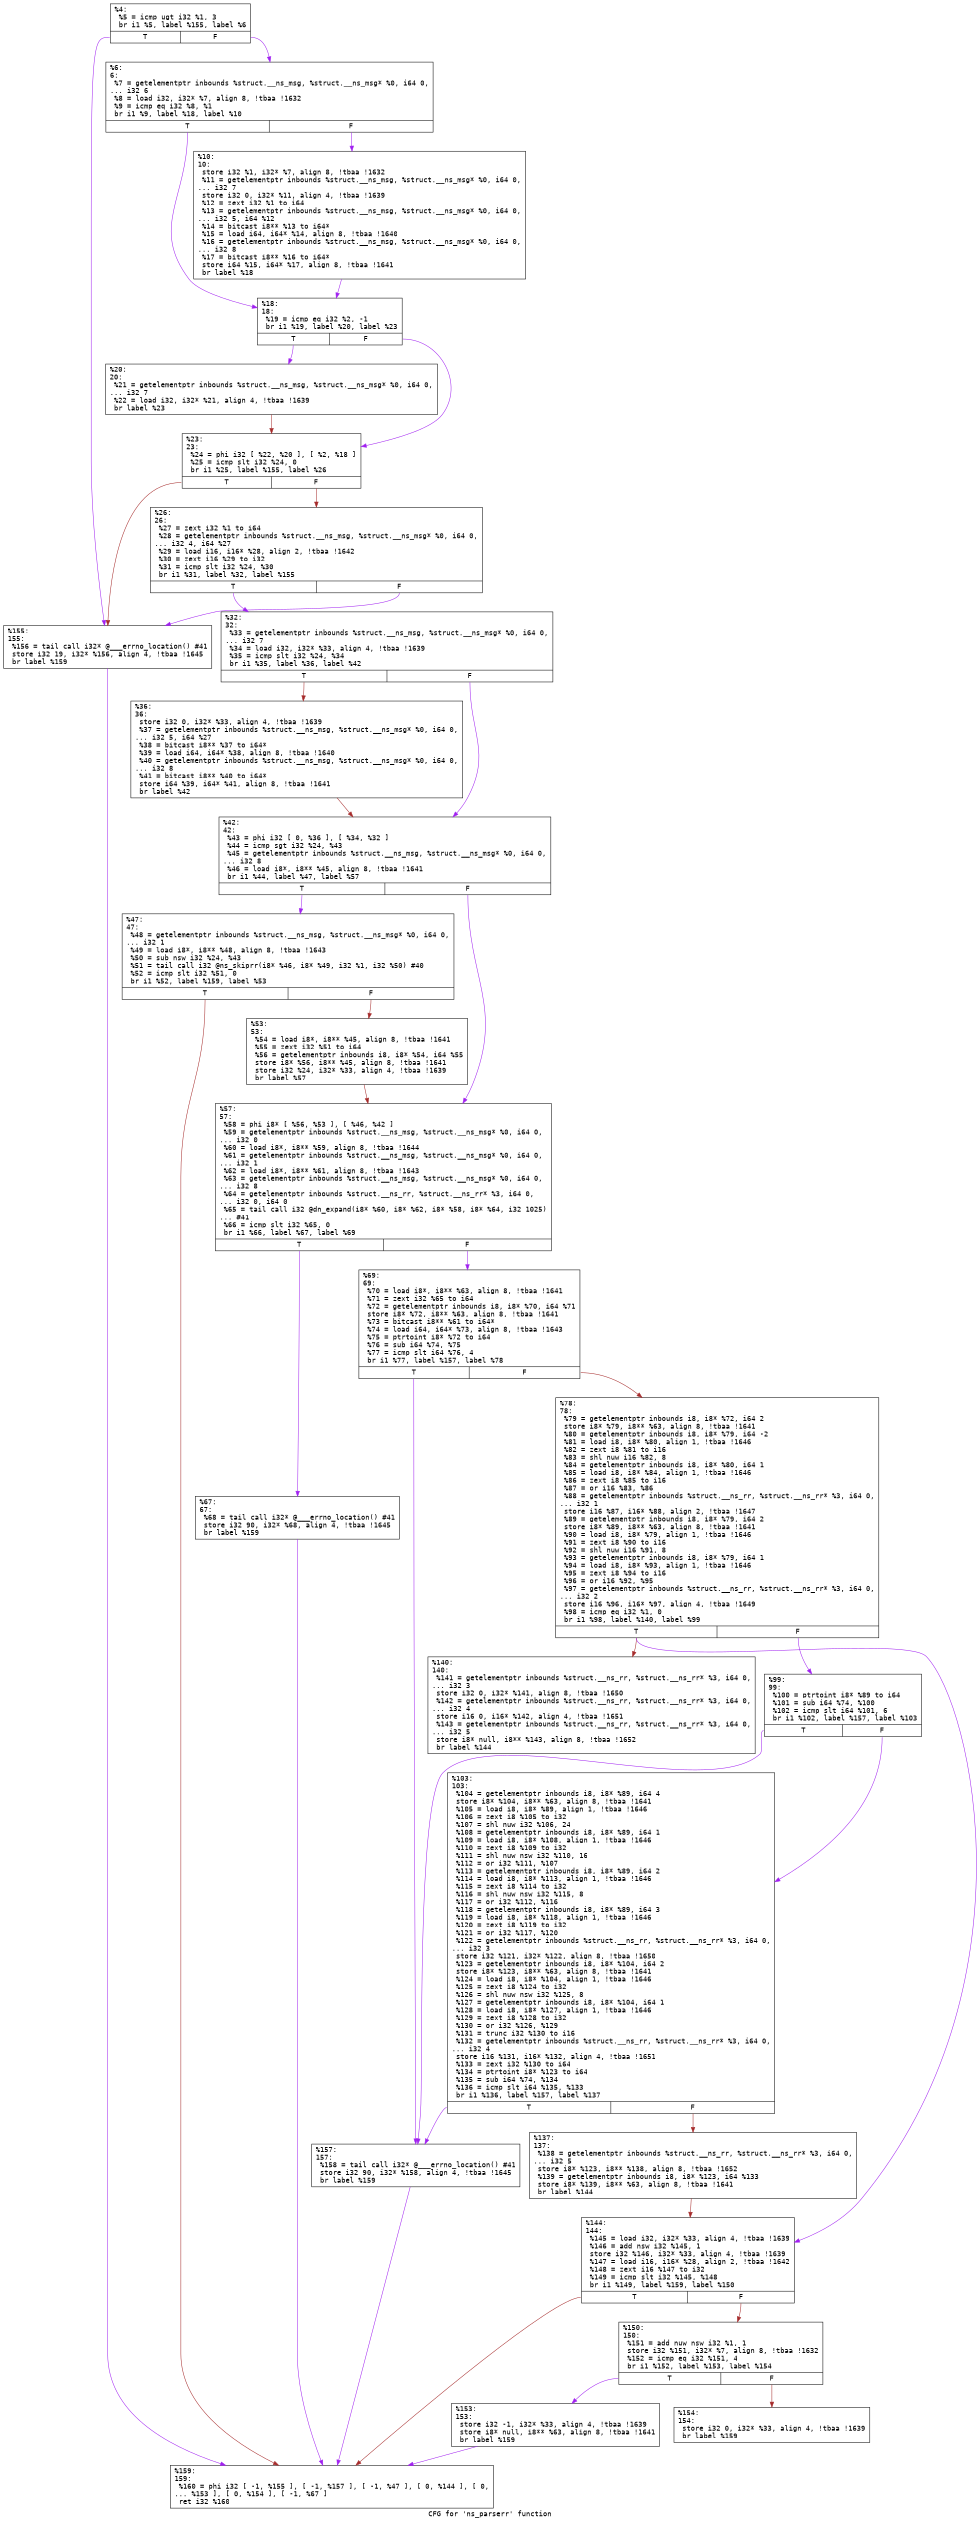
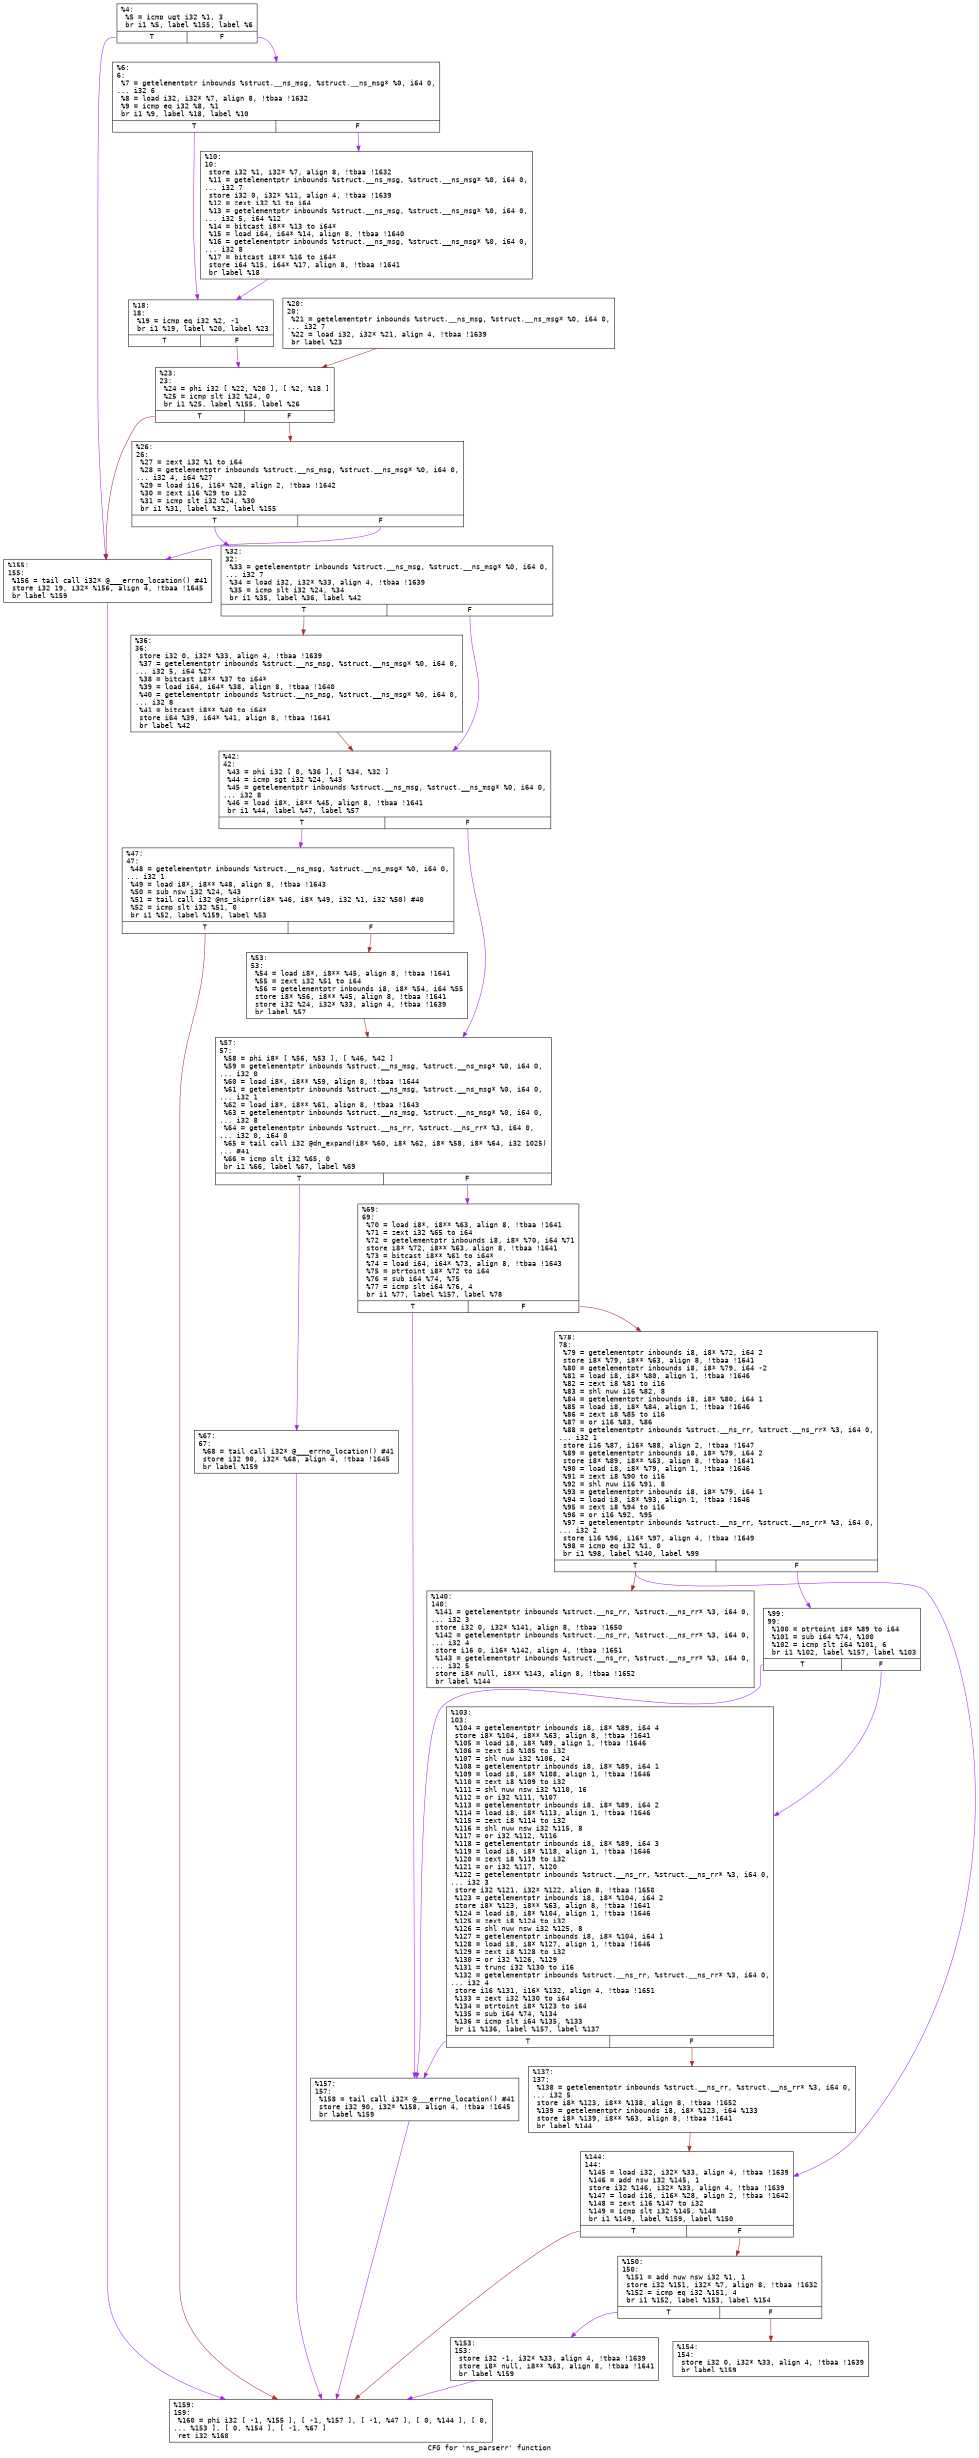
edge "%18:" -> "%20:": removed
